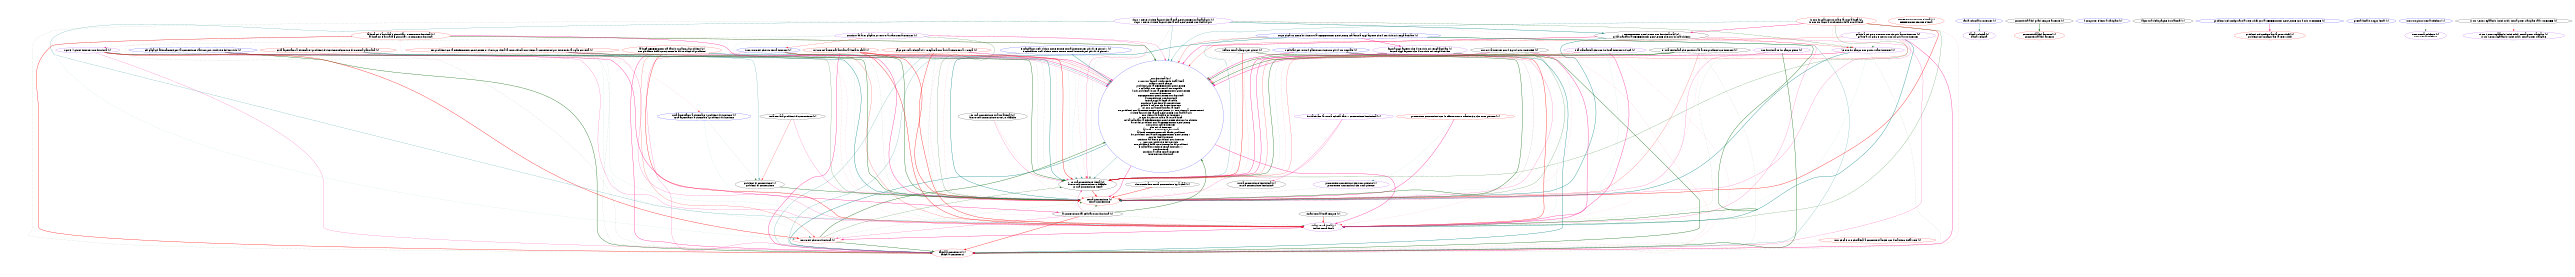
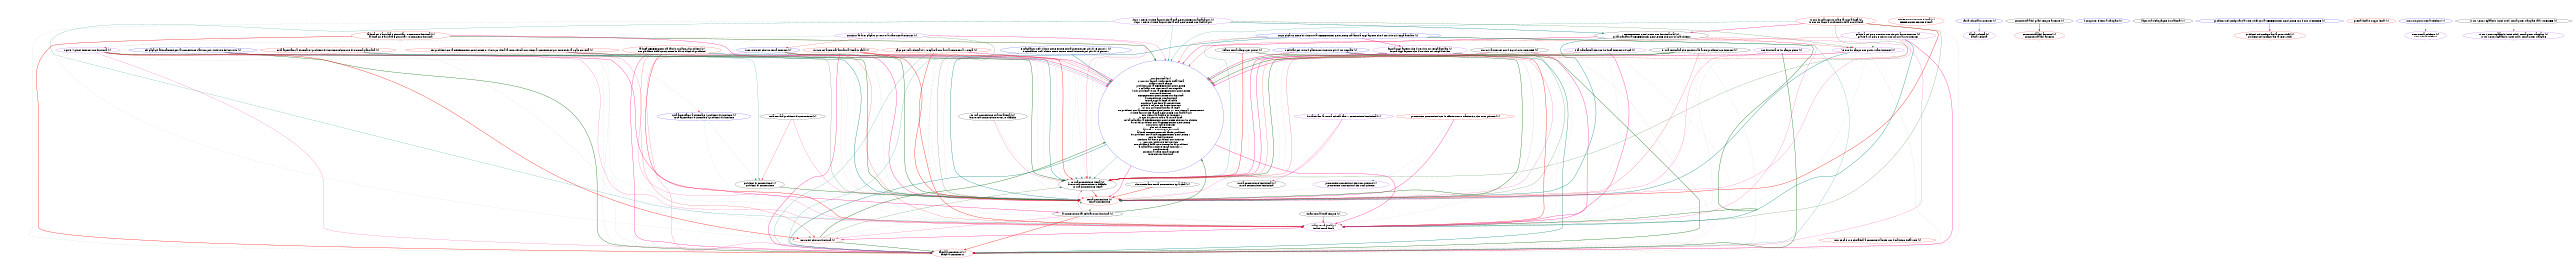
node "questa linea è troppo lenta [1]": color blue -> red
edge "la connessione dal cellulare non funziona [1]" -> "senza connessione [1] senza connessione": reversed
edge "voi non mi avete mai attivato la linea in casa [1]" -> "rimani senza linea [1] rimani senza linea": removed
